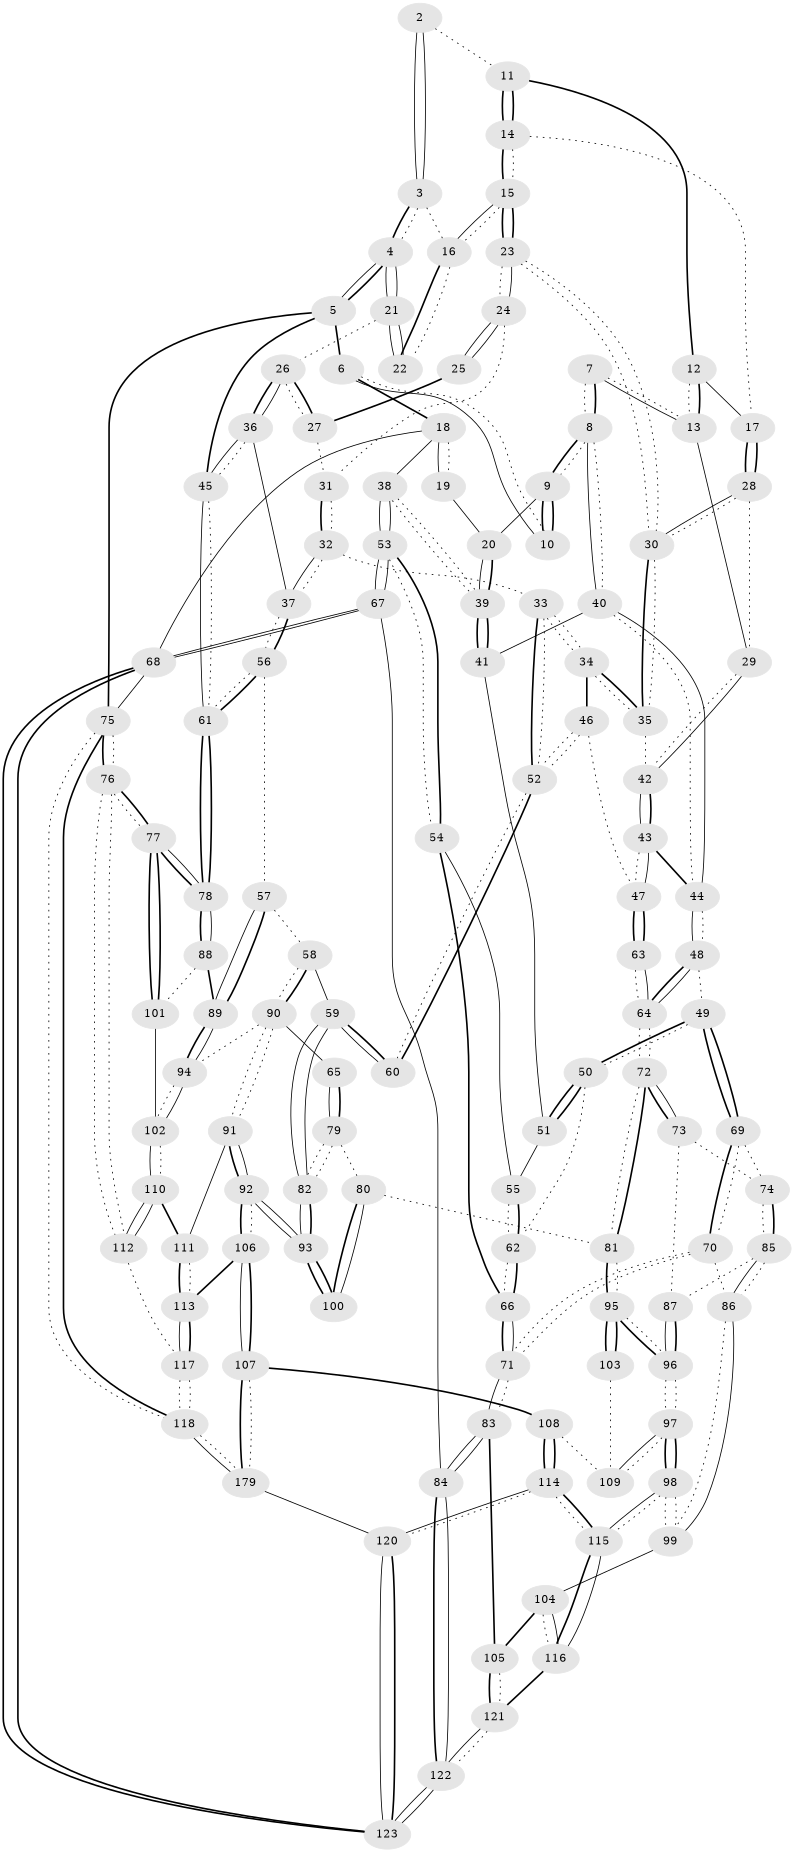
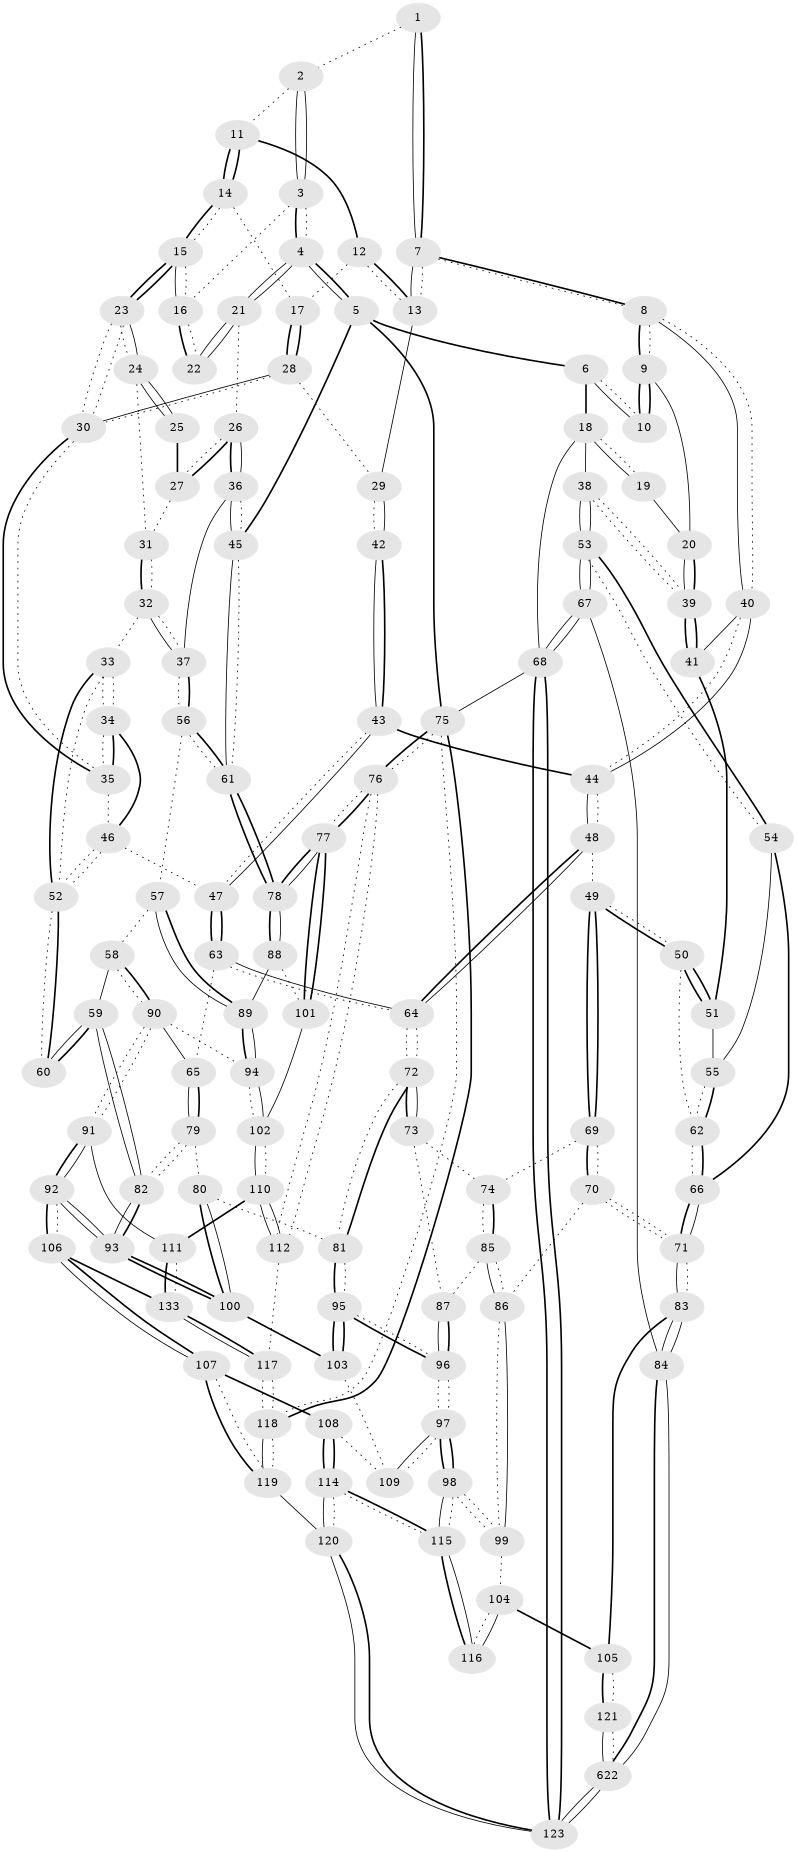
node "1": added
edge "12" -- "17": style solid -> dotted
edge "35" -- "42": now "35" -- "46"
edge "41" -- "51": style solid -> bold
edge "88" -- "89": style bold -> solid
edge "63" -- "65": added
node "113": label "113" -> "133"
edge "100" -- "103": added
node "179": label "179" -> "119"
edge "99" -- "104": style solid -> dotted
edge "116" -- "121": removed
node "122": label "122" -> "622"
